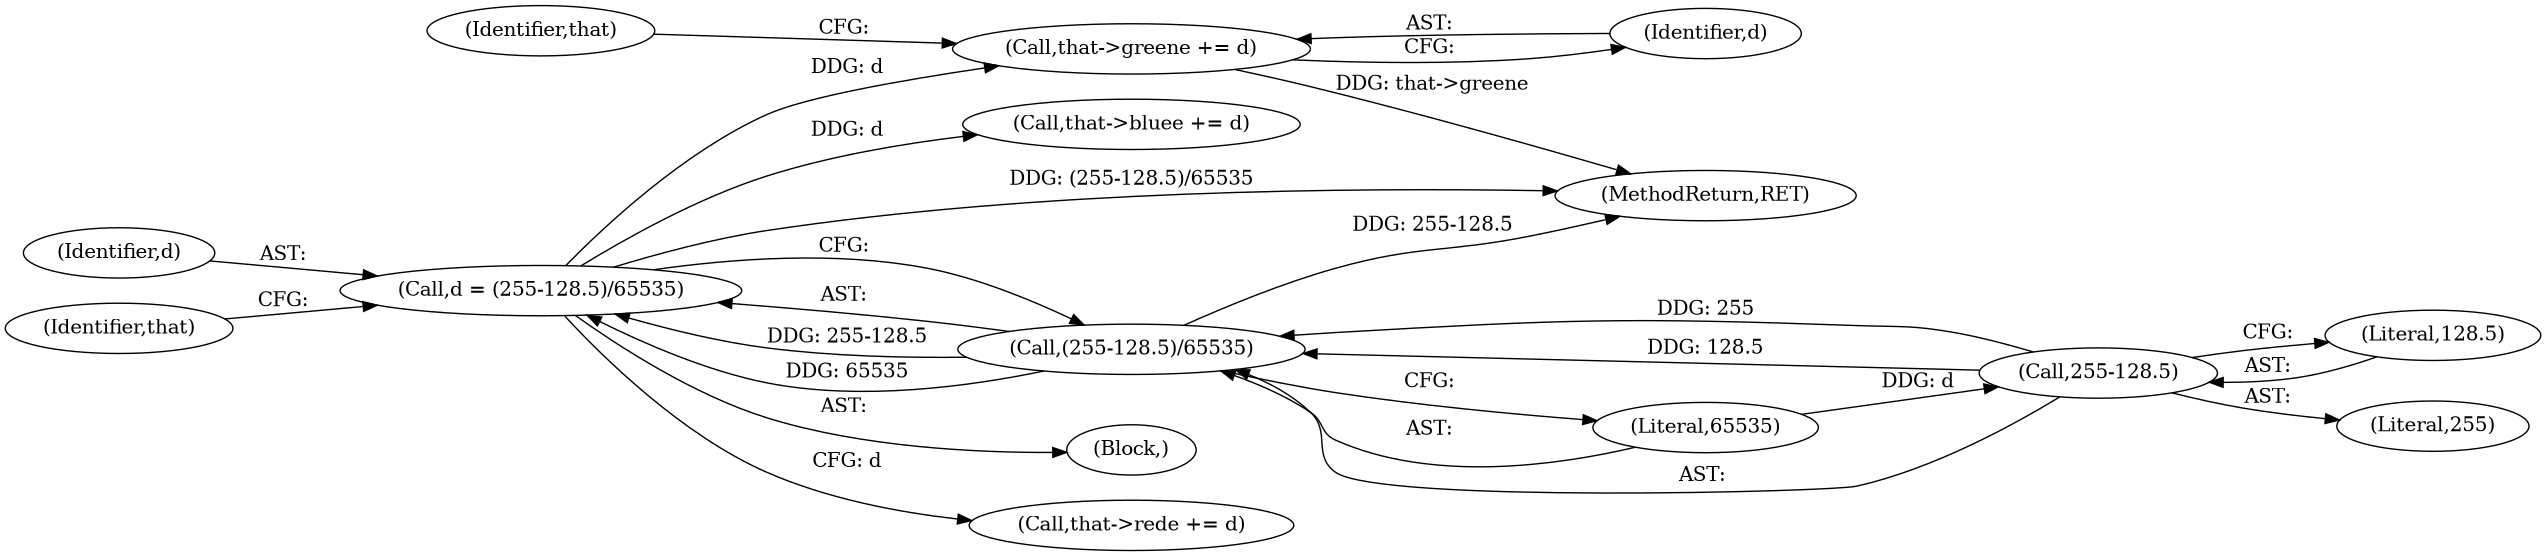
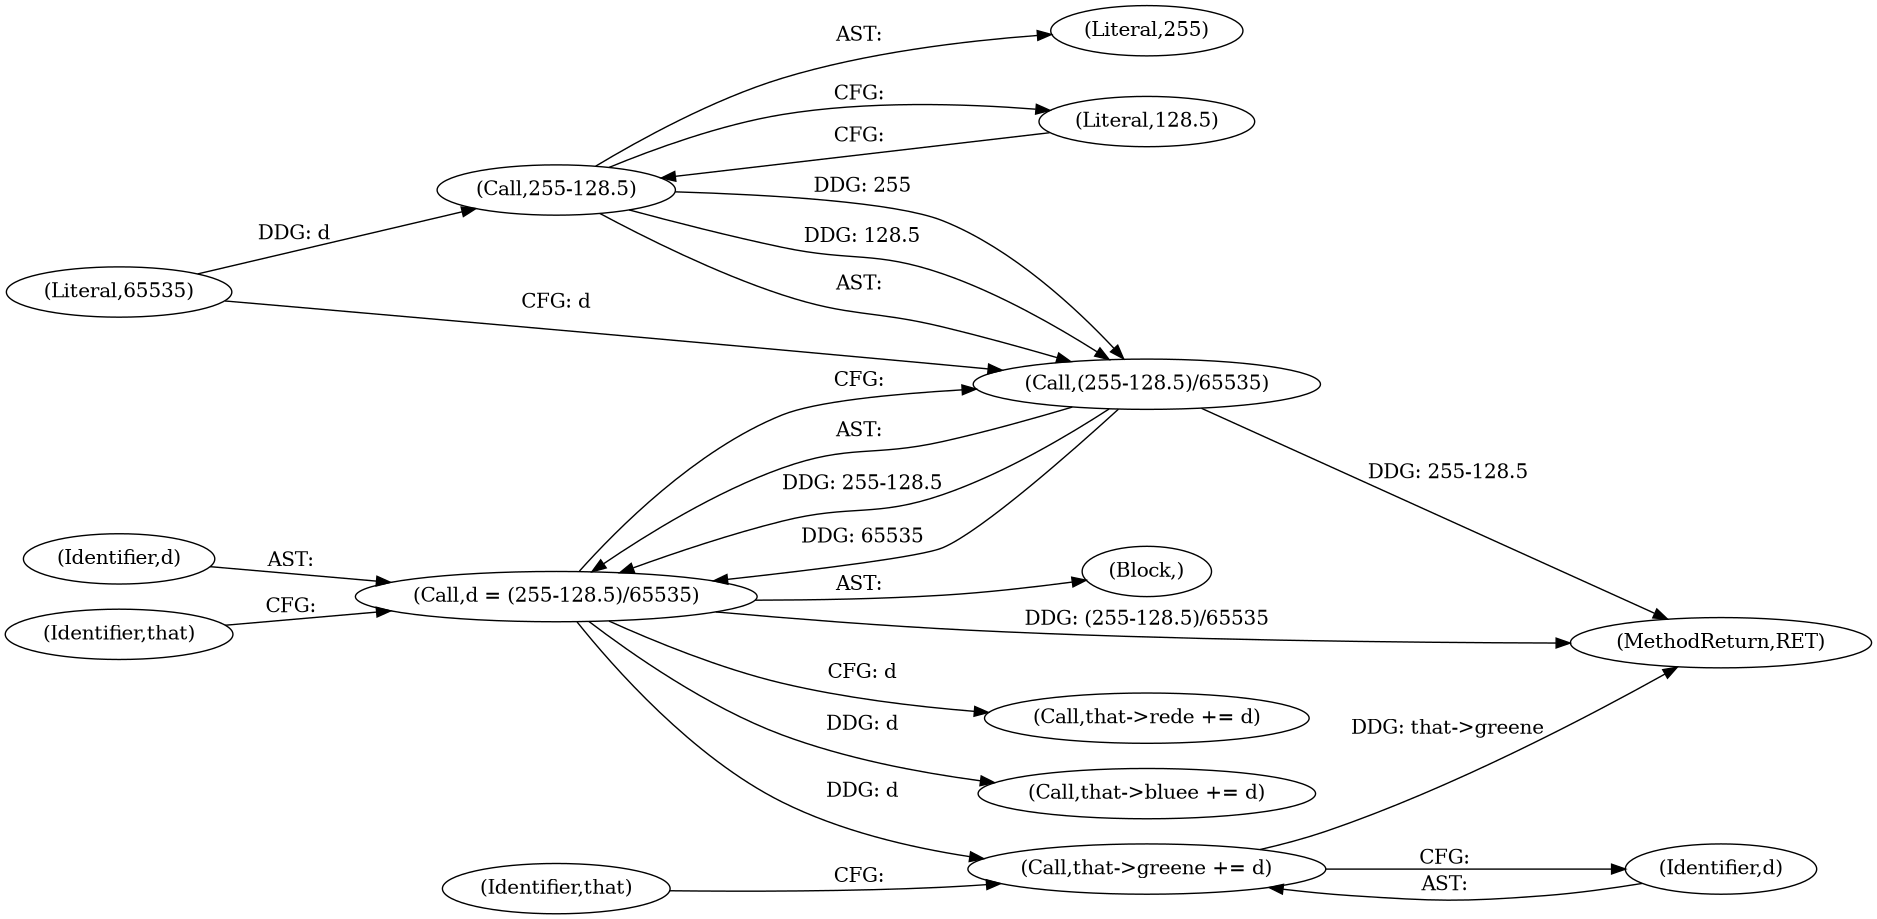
edge "(Literal,128.5)" -> "(Call,255-128.5)": label "AST: " -> "CFG: "
edge "(Call,(255-128.5)/65535)" -> "(Literal,65535)": removed, label "CFG:"
edge "(Literal,65535)" -> "(Call,(255-128.5)/65535)": label "AST: " -> "CFG: d"
